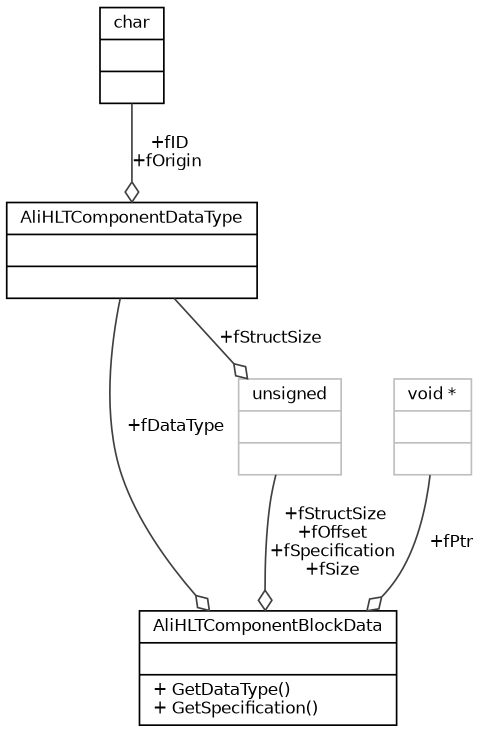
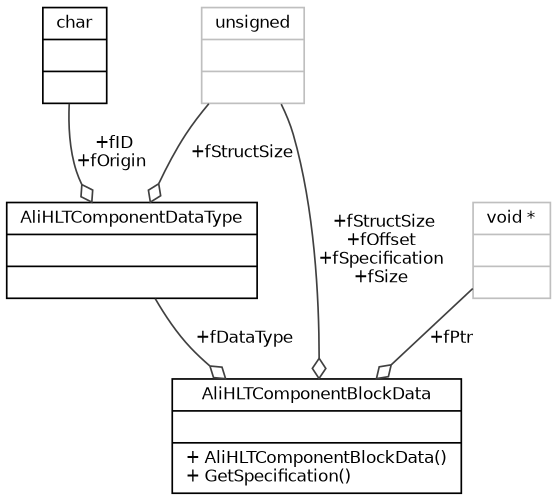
edge "AliHLTComponentDataType" -> "unsigned": reversed
node "AliHLTComponentBlockData": text "+ GetDataType()" -> "+ AliHLTComponentBlockData()"
